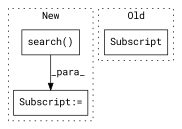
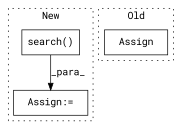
node "Subscript": label "Subscript" -> "Assign"
node "Subscript:=": label "Subscript:=" -> "Assign:="
